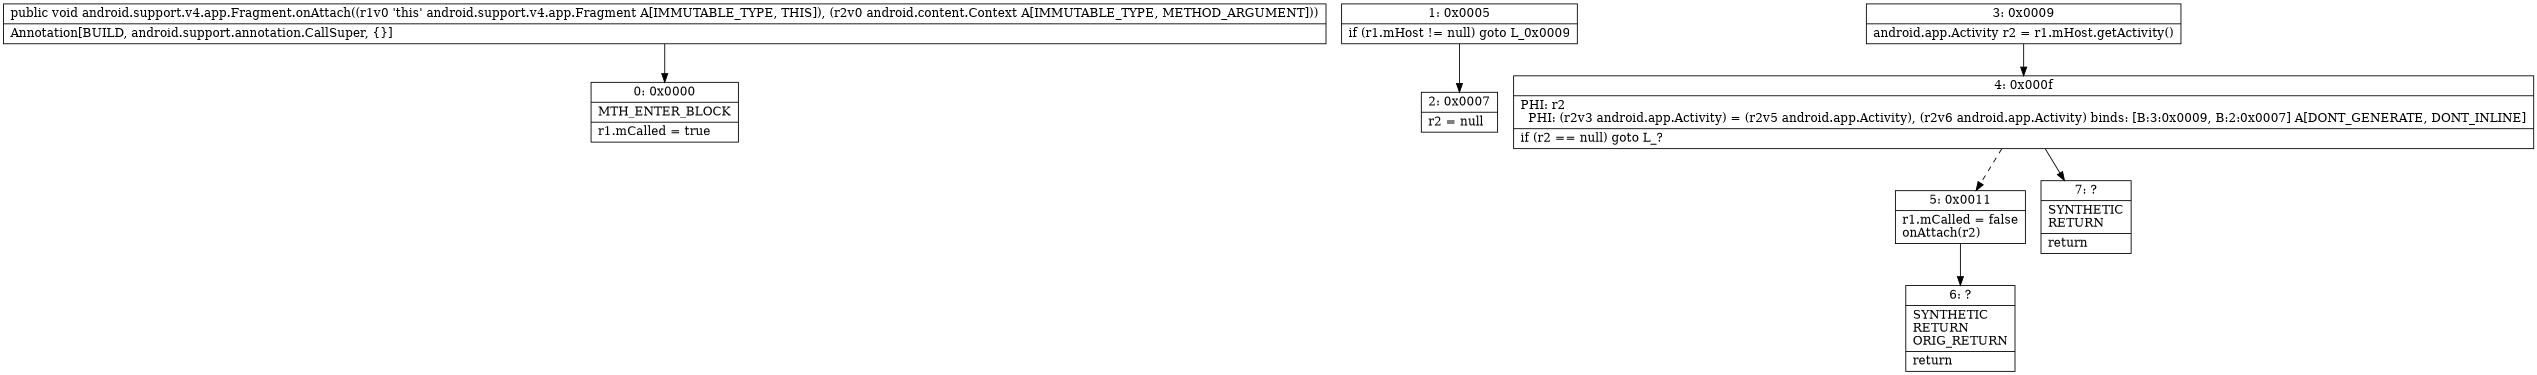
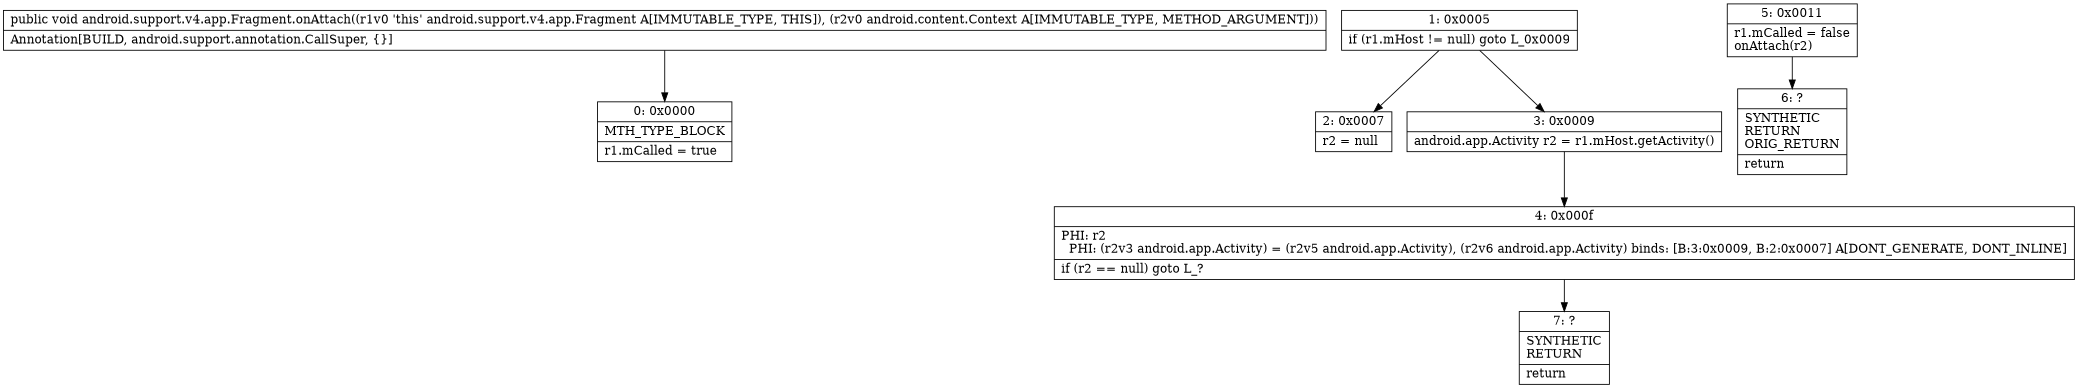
edge "1: 0x0005" -> "3: 0x0009": added
node "0: 0x0000": text "MTH_ENTER_BLOCK" -> "MTH_TYPE_BLOCK"
edge "4: 0x000f" -> "5: 0x0011": removed
